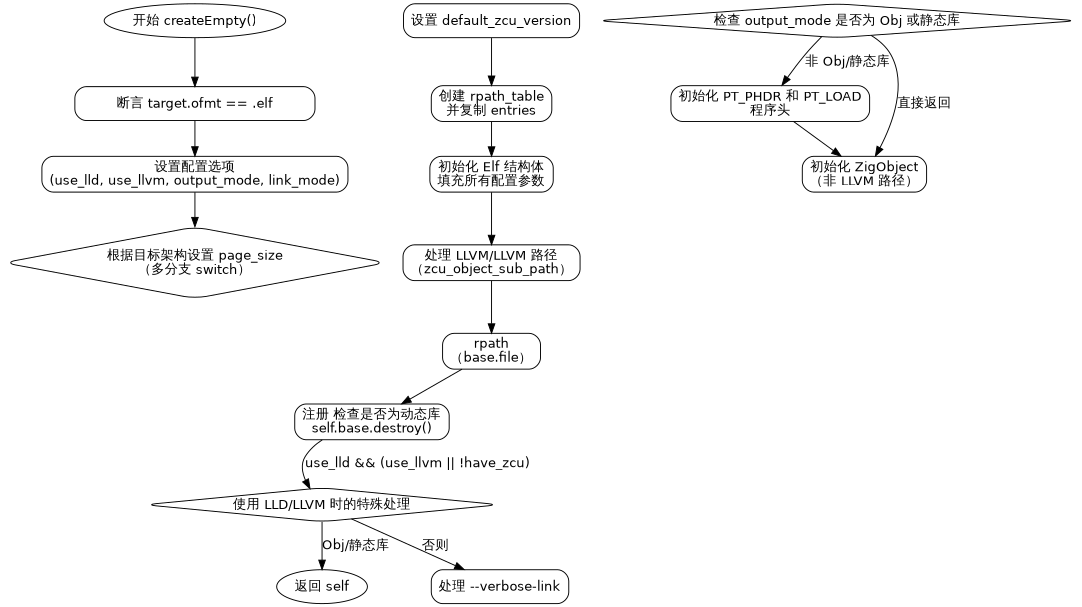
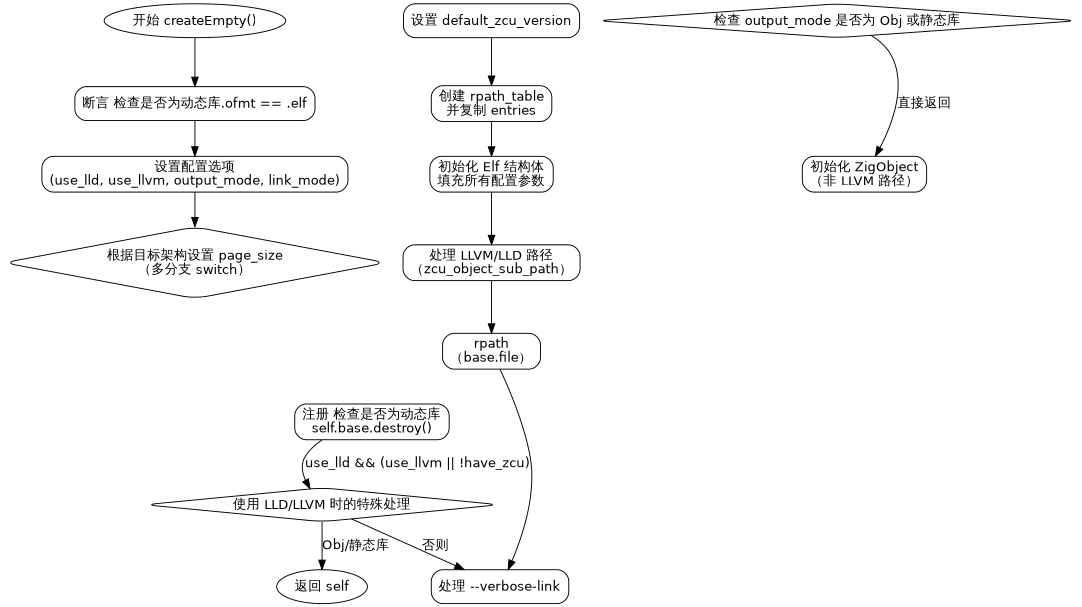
node "断言 target.ofmt == .elf": label "断言 target.ofmt == .elf" -> "断言 检查是否为动态库.ofmt == .elf"
node "初始化 PT_PHDR 和 PT_LOAD 程序头": removed
node "处理 LLVM/LLVM 路径 （zcu_object_sub_path）": label "处理 LLVM/LLVM 路径 （zcu_object_sub_path）" -> "处理 LLVM/LLD 路径 （zcu_object_sub_path）"
edge "rpath （base.file）" -> "注册 检查是否为动态库 self.base.destroy()": now "rpath （base.file）" -> "处理 --verbose-link"
